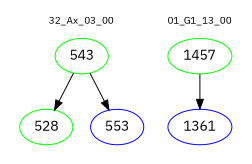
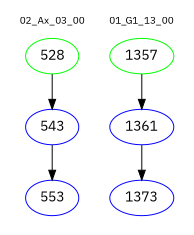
cluster "32_Ax_03_00": label "32_Ax_03_00" -> "02_Ax_03_00"
node "543": color green -> blue
node "1457": label "1457" -> "1357"
edge "543" -> "528": reversed
node "1373": added
